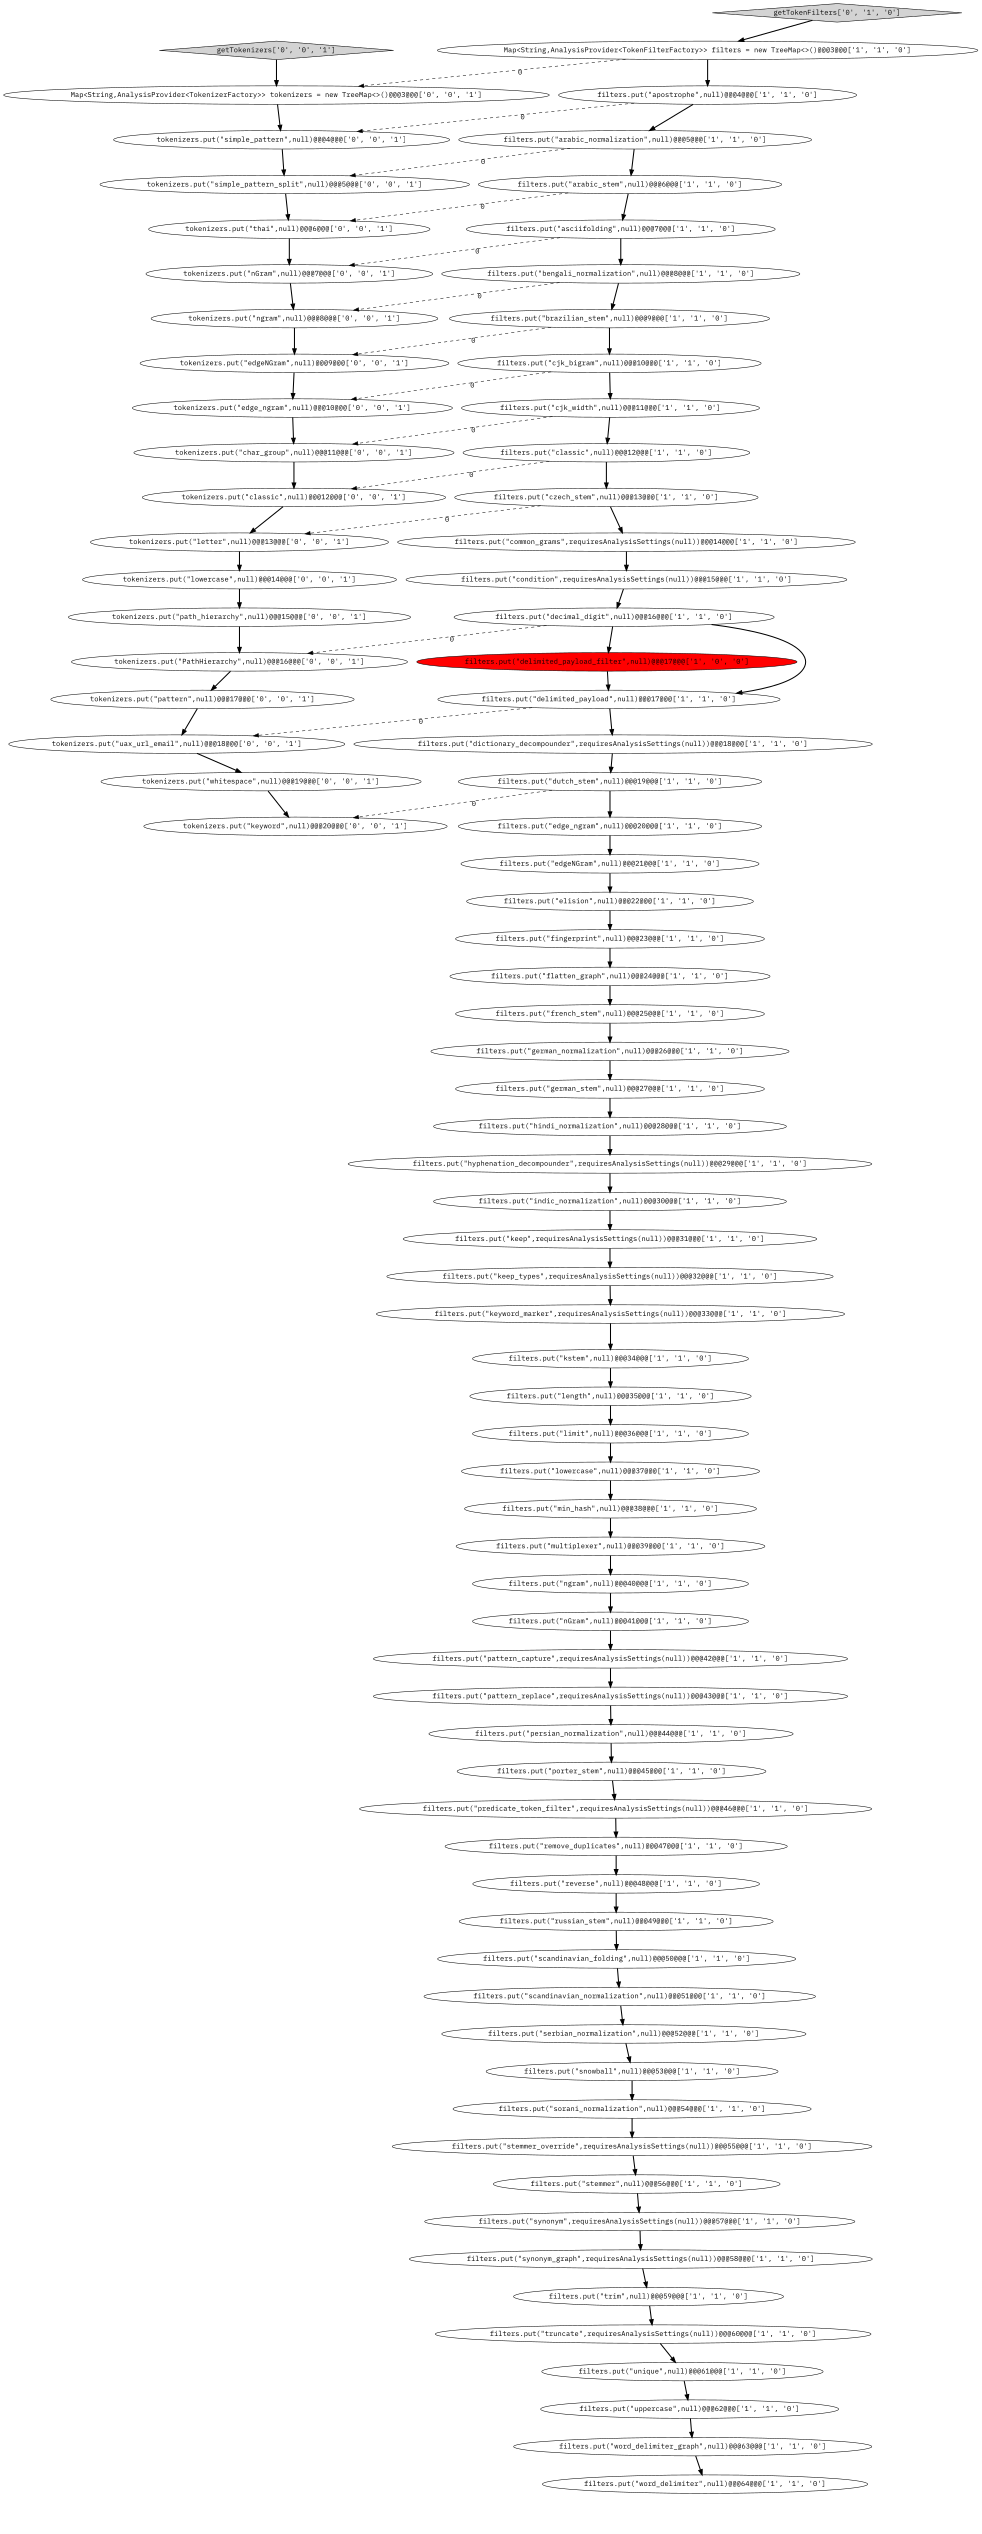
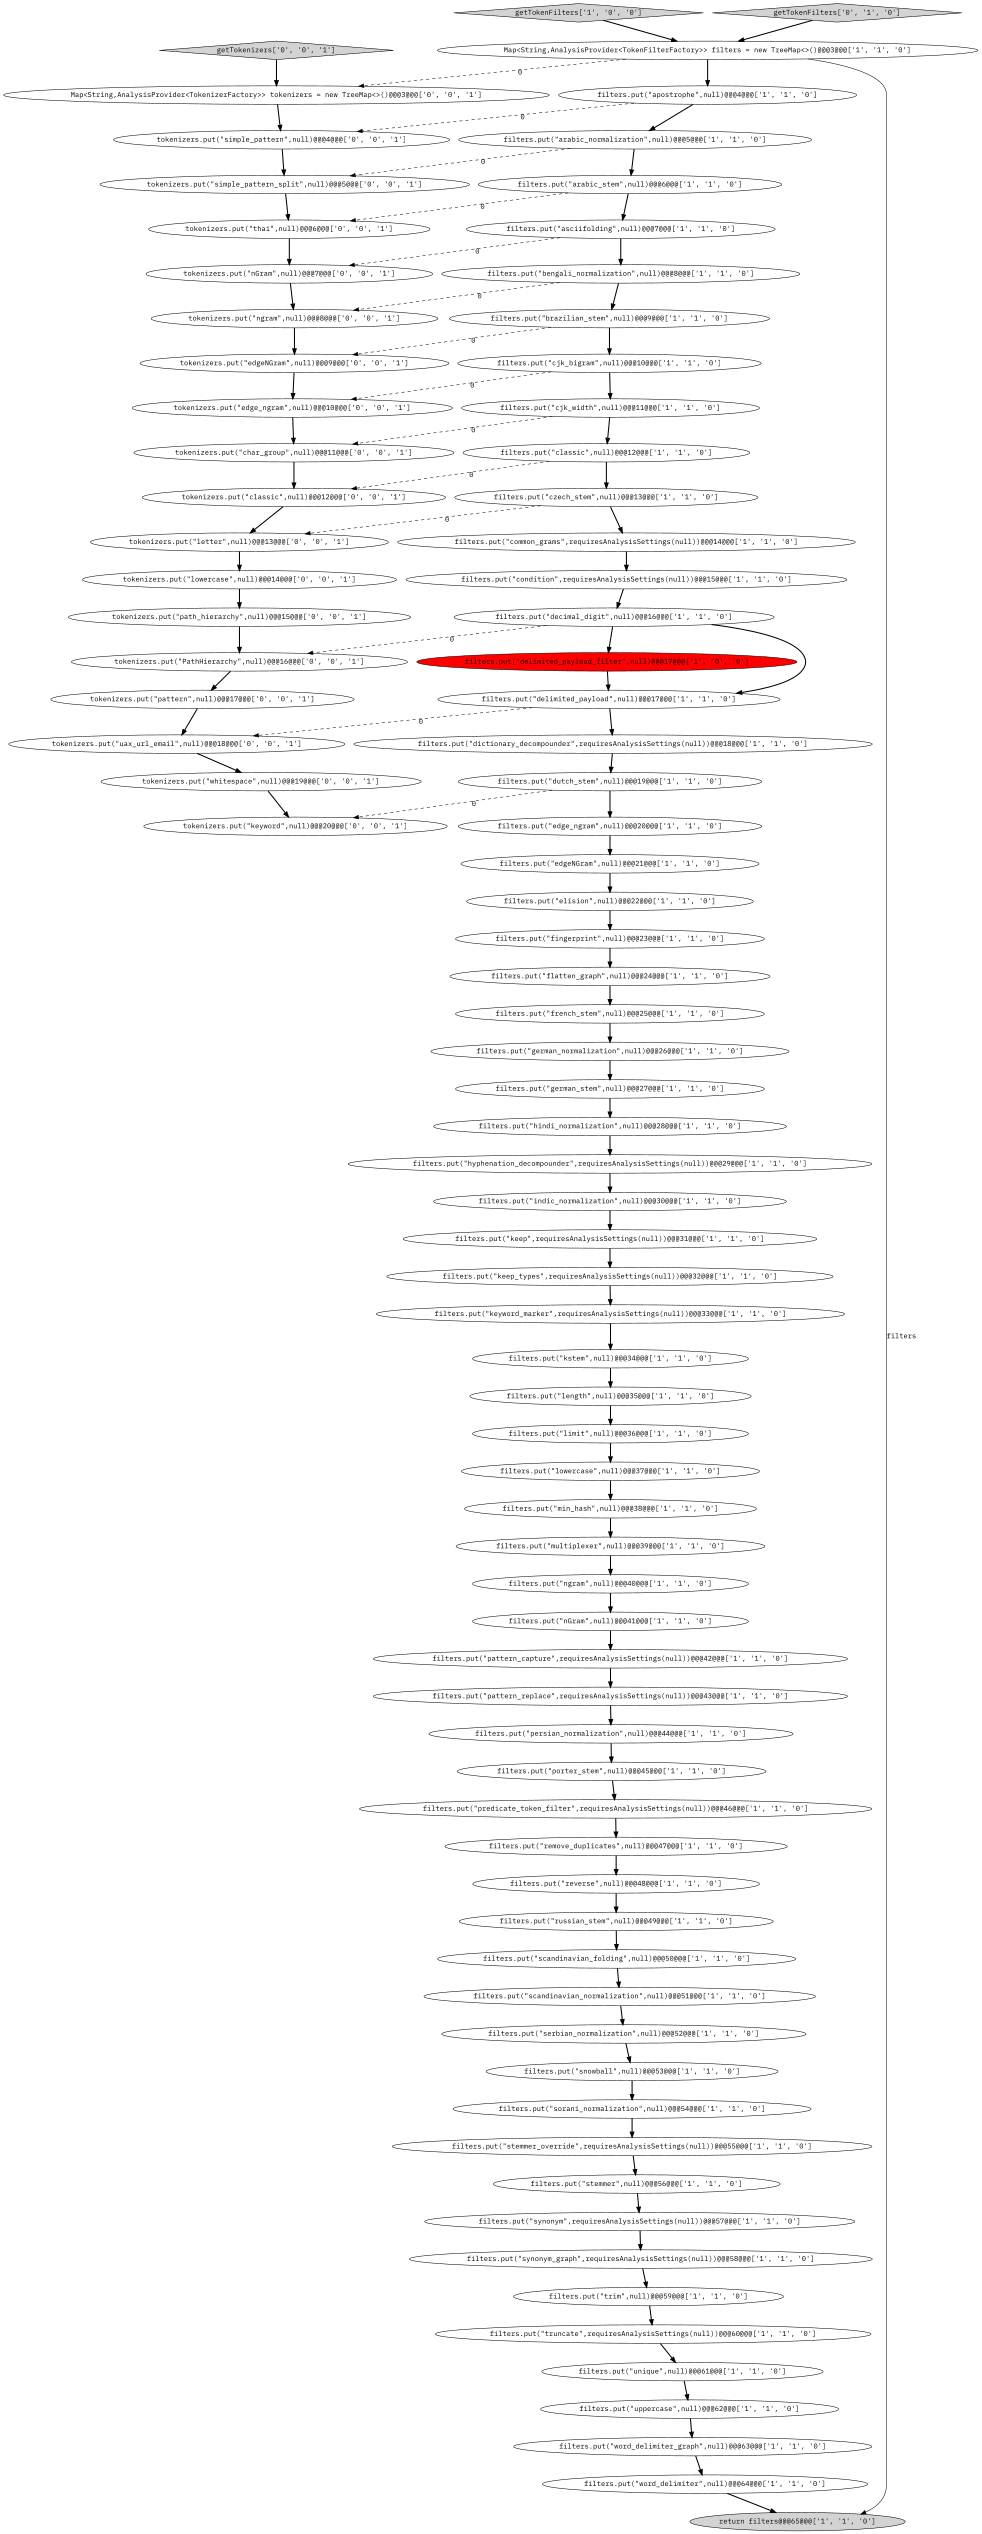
node "getTokenFilters['1', '0', '0']": added
node "return filters@@@65@@@['1', '1', '0']": added
